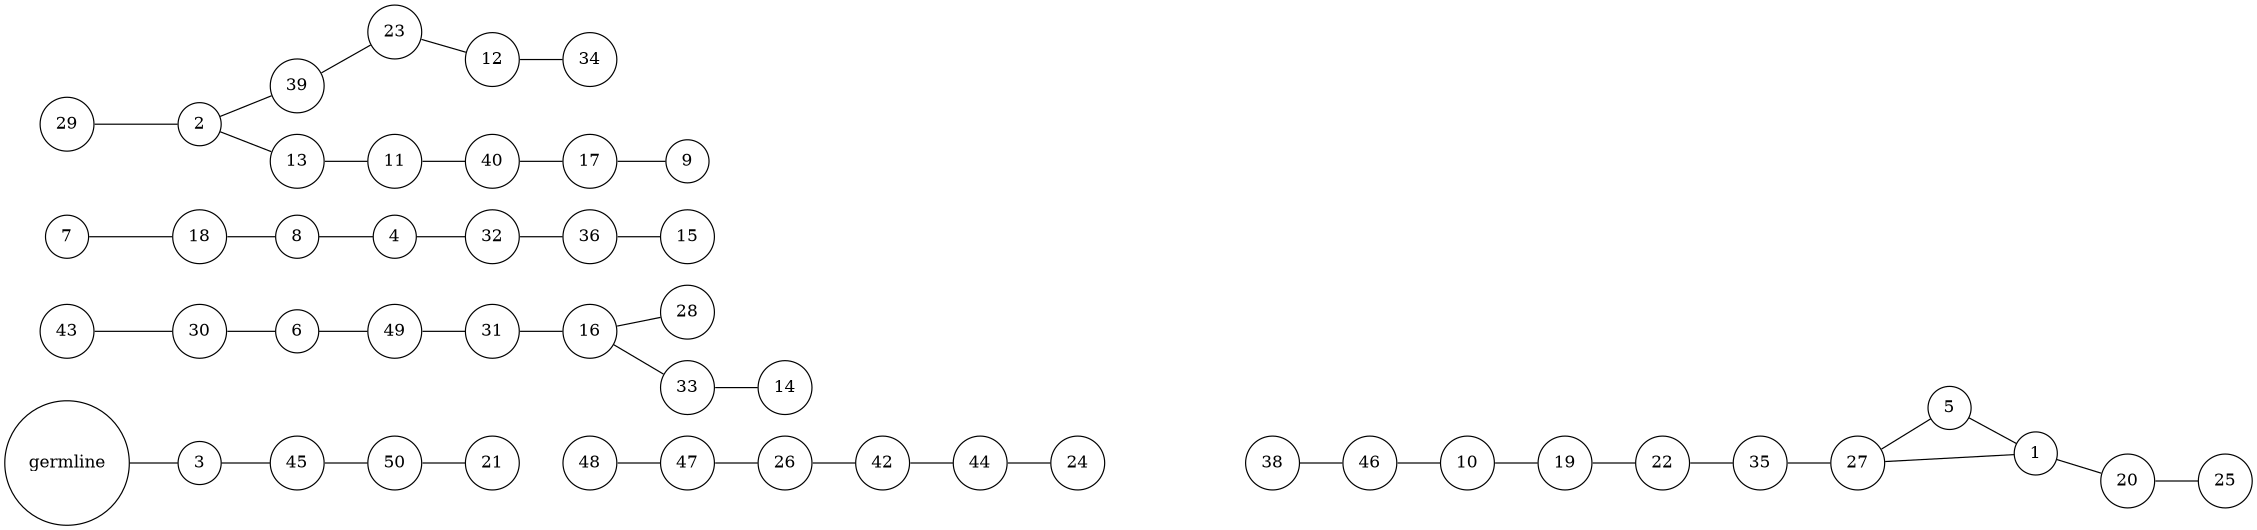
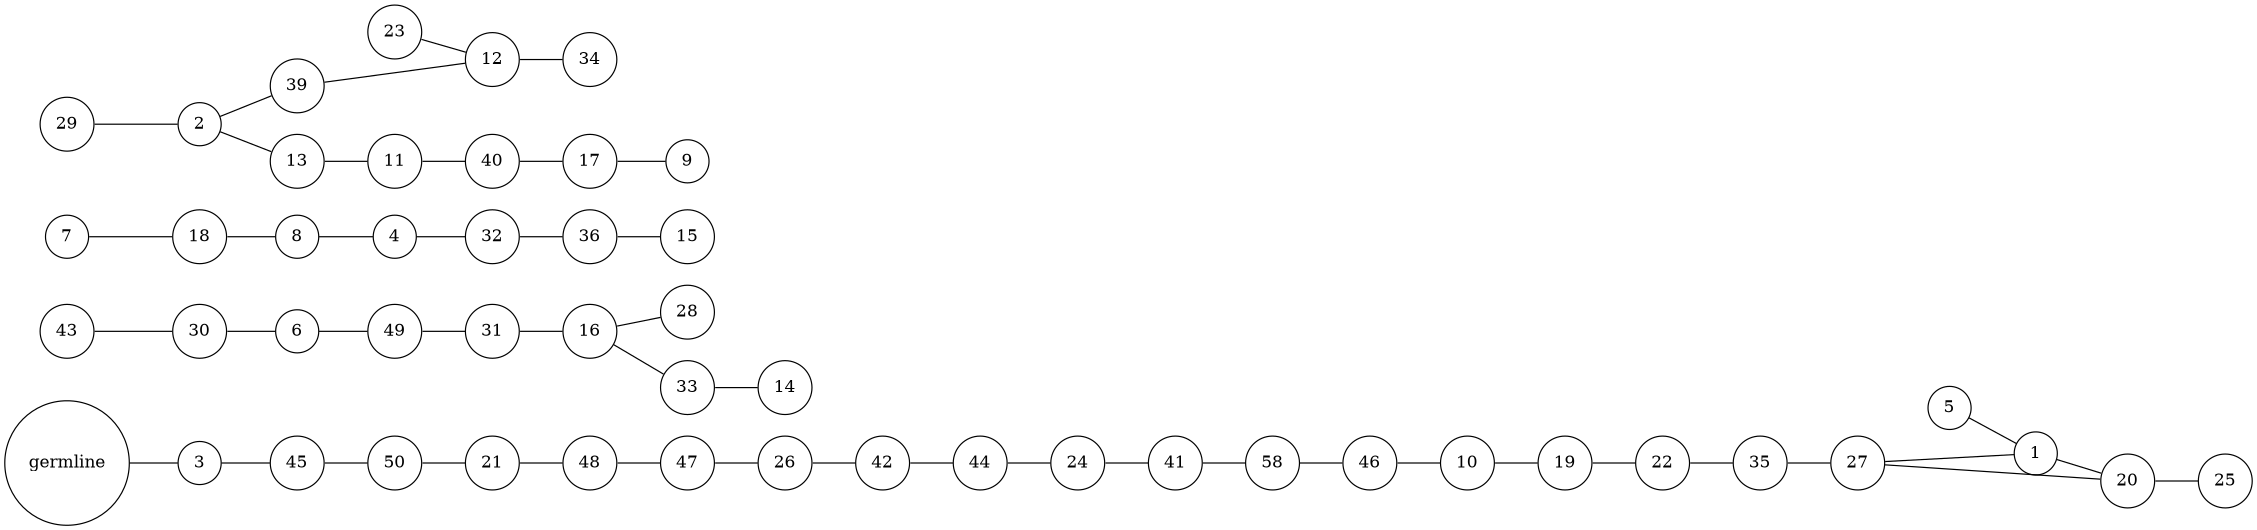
edge "23" -- "39": now "12" -- "39"
edge "5" -- "27": now "20" -- "27"
edge "21" -- "48": added
node "41": added
node "38": label "38" -> "58"
